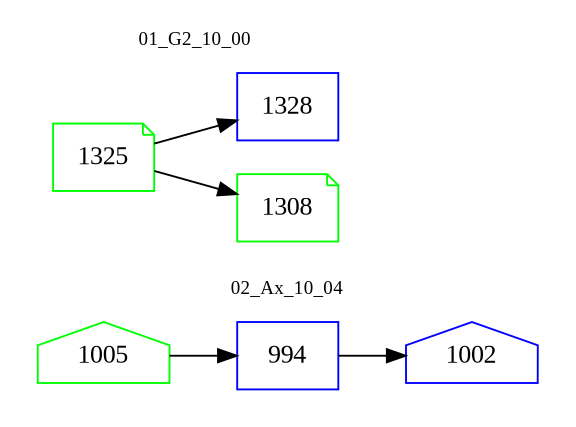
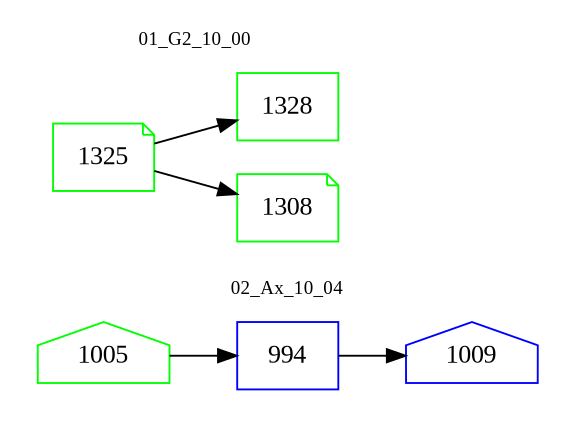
node "1328": color blue -> green
node "1002": label "1002" -> "1009"
